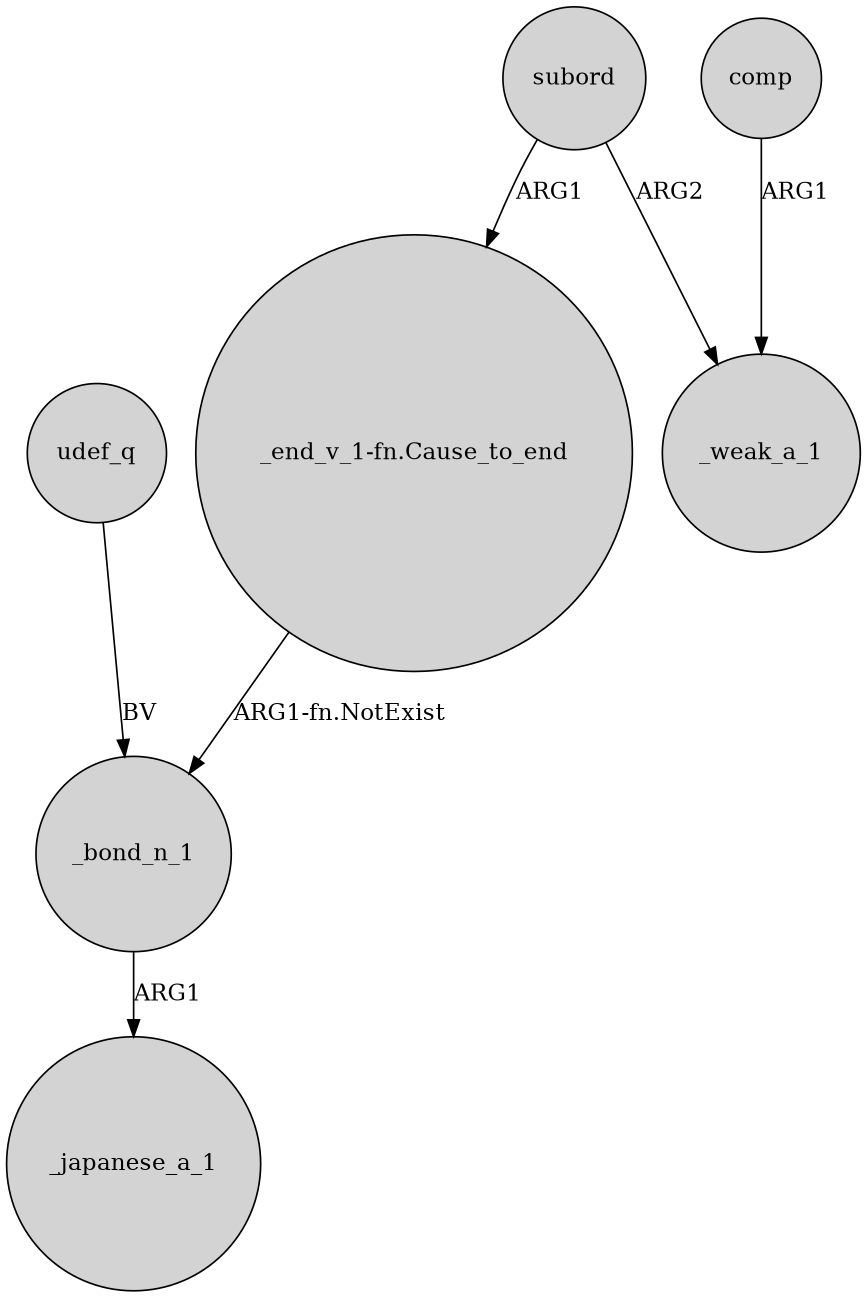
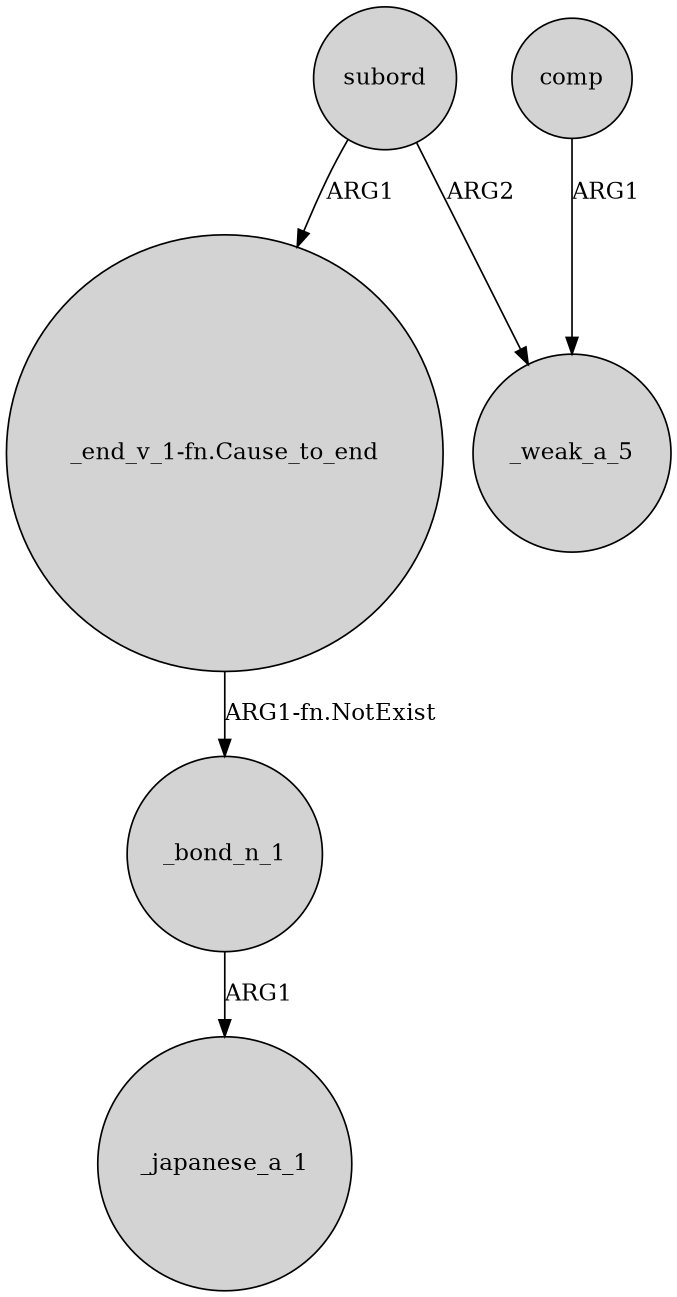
node "udef_q": removed
node "_weak_a_1": label "_weak_a_1" -> "_weak_a_5"
